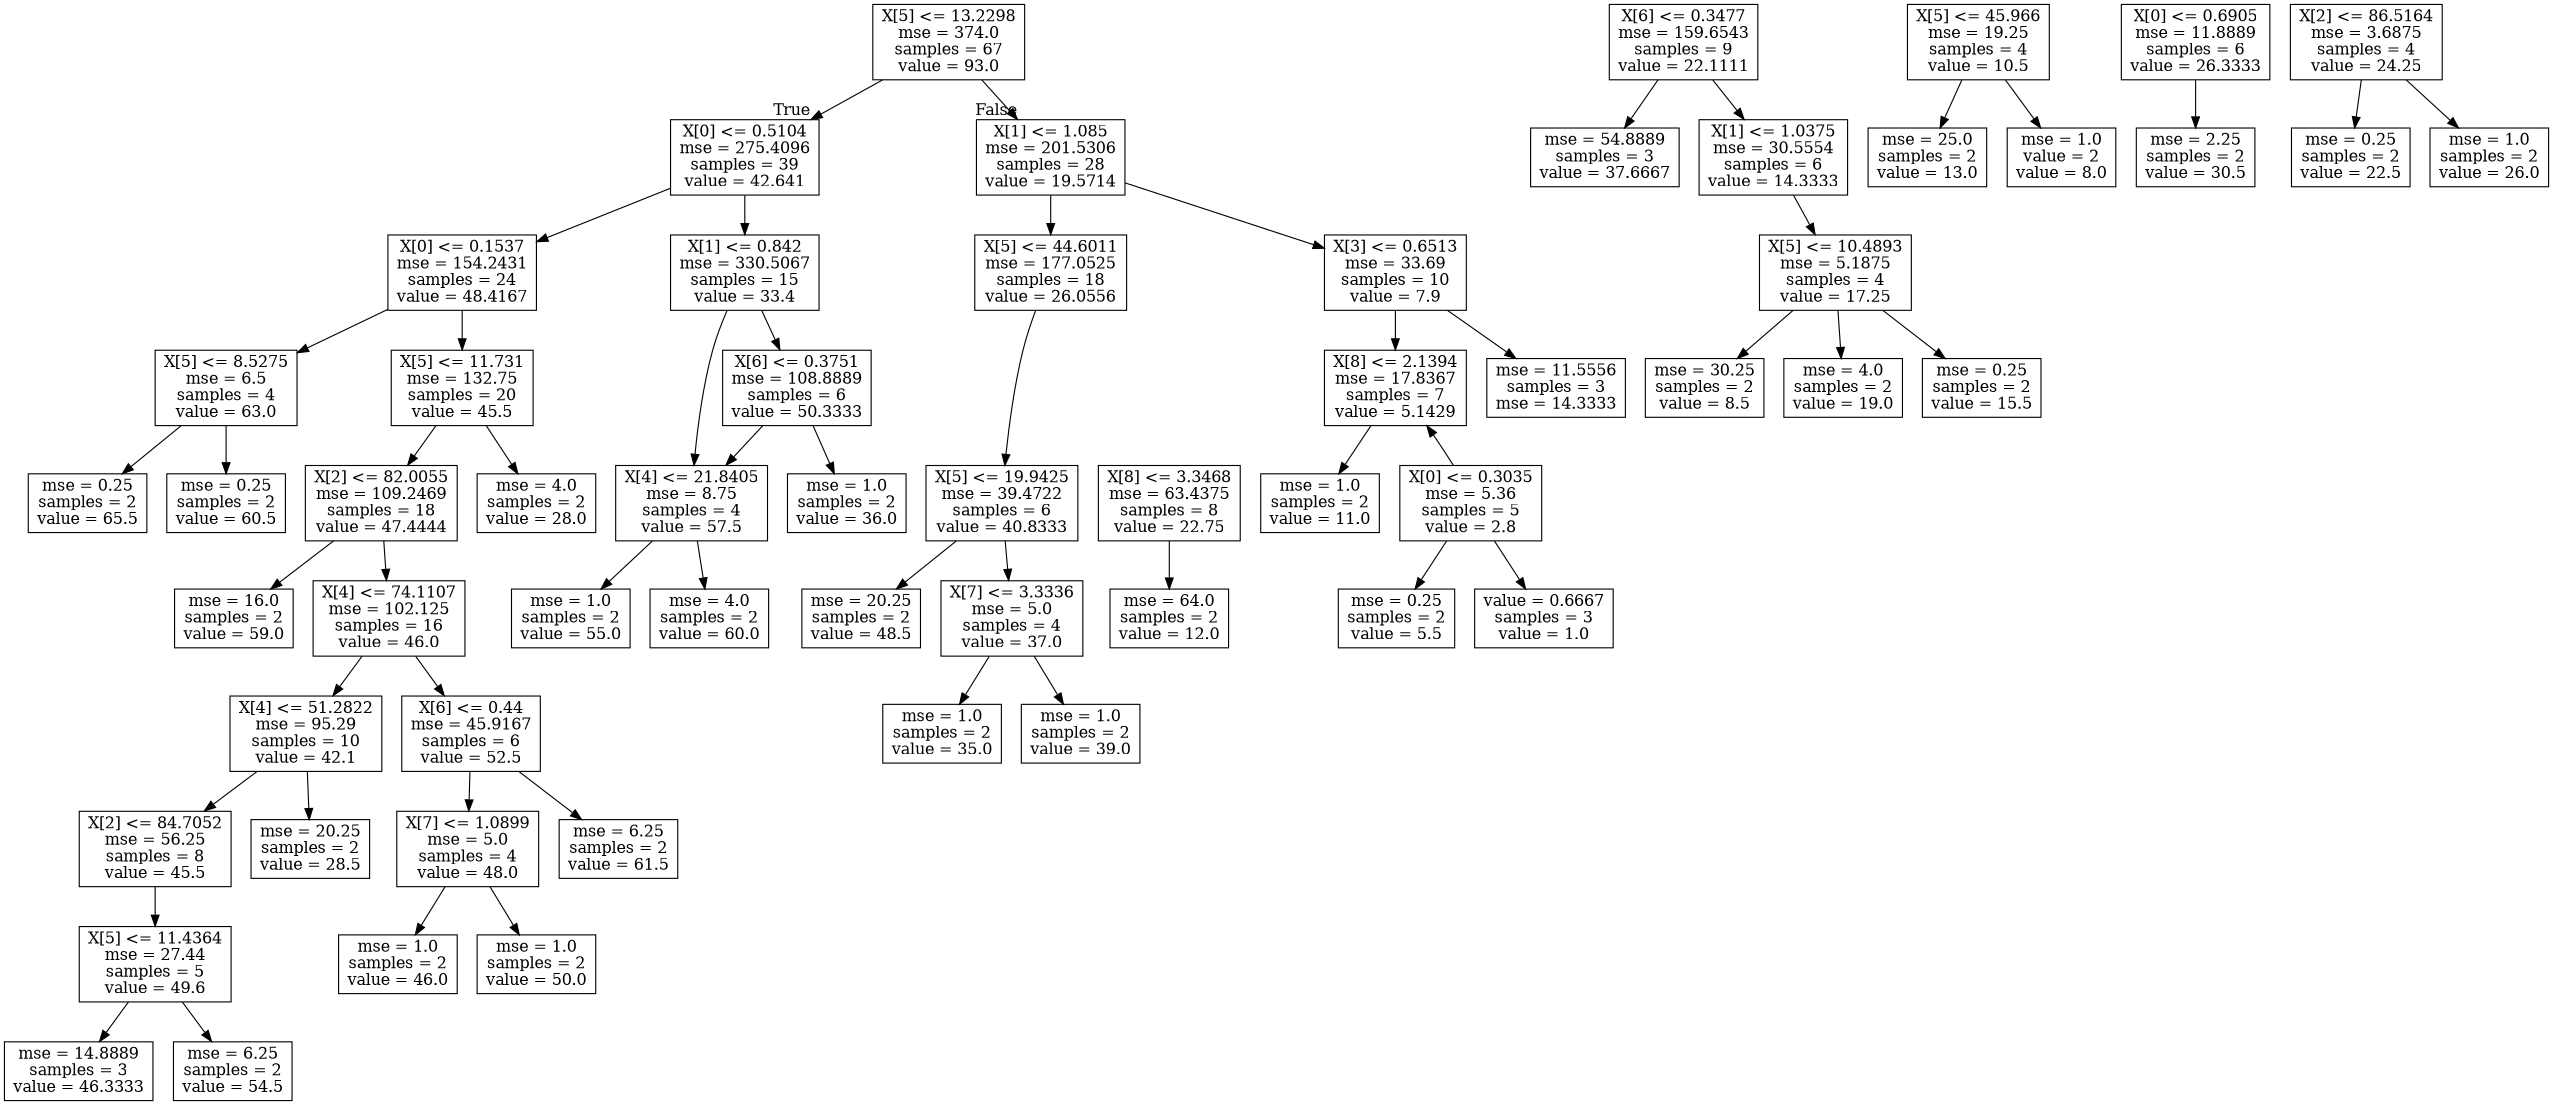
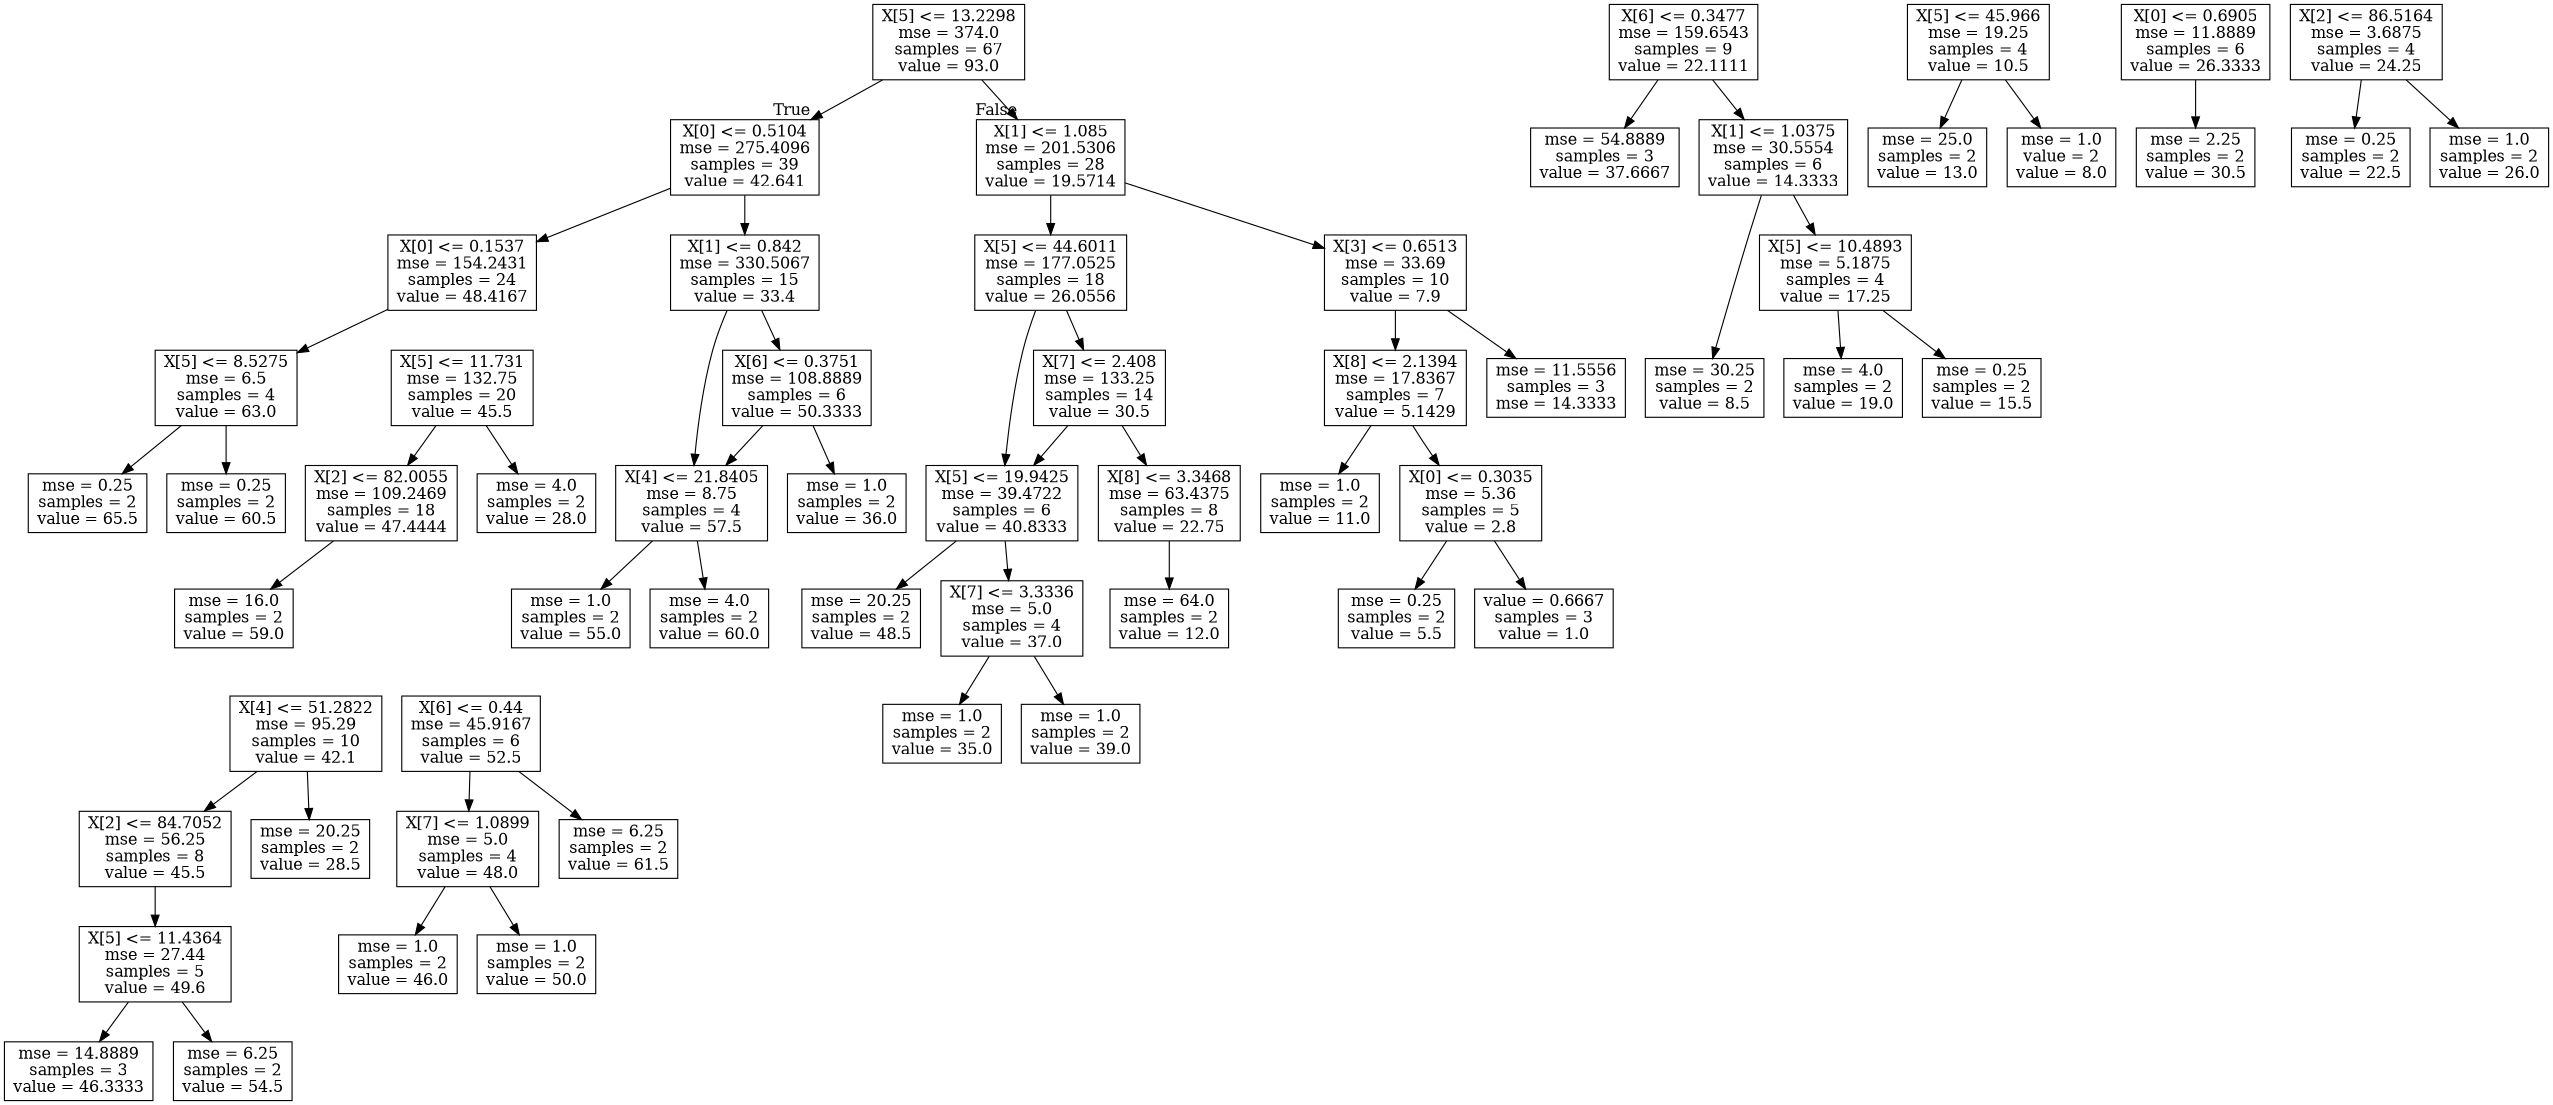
edge "X[0] <= 0.1537 mse = 154.2431 samples = 24 value = 48.4167" -> "X[5] <= 11.731 mse = 132.75 samples = 20 value = 45.5": removed
edge "X[5] <= 10.4893 mse = 5.1875 samples = 4 value = 17.25" -> "mse = 30.25 samples = 2 value = 8.5": now "X[1] <= 1.0375 mse = 30.5554 samples = 6 value = 14.3333" -> "mse = 30.25 samples = 2 value = 8.5"
node "X[7] <= 2.408 mse = 133.25 samples = 14 value = 30.5": added
edge "X[0] <= 0.3035 mse = 5.36 samples = 5 value = 2.8" -> "X[8] <= 2.1394 mse = 17.8367 samples = 7 value = 5.1429": reversed
node "X[4] <= 74.1107 mse = 102.125 samples = 16 value = 46.0": removed
